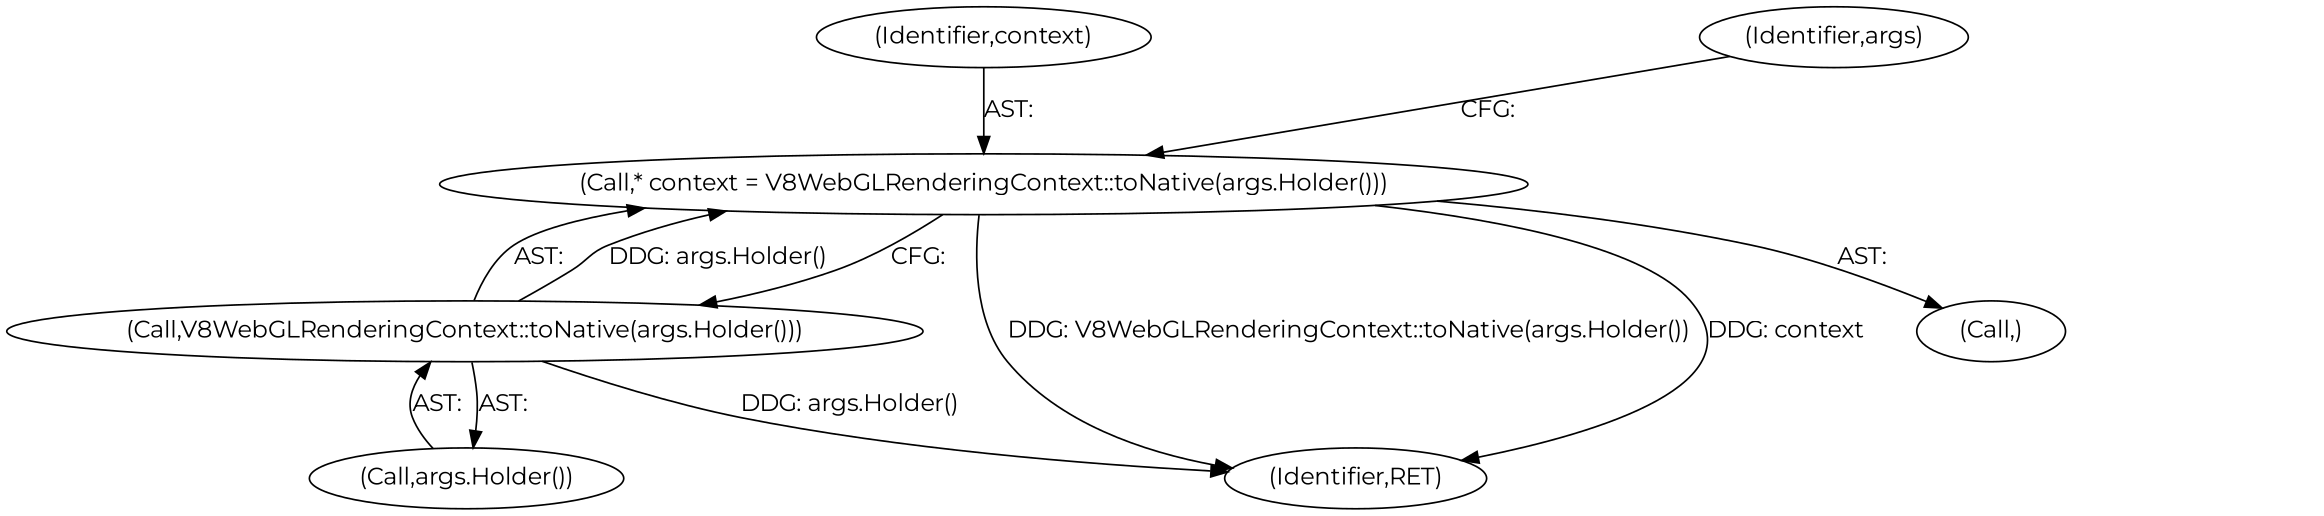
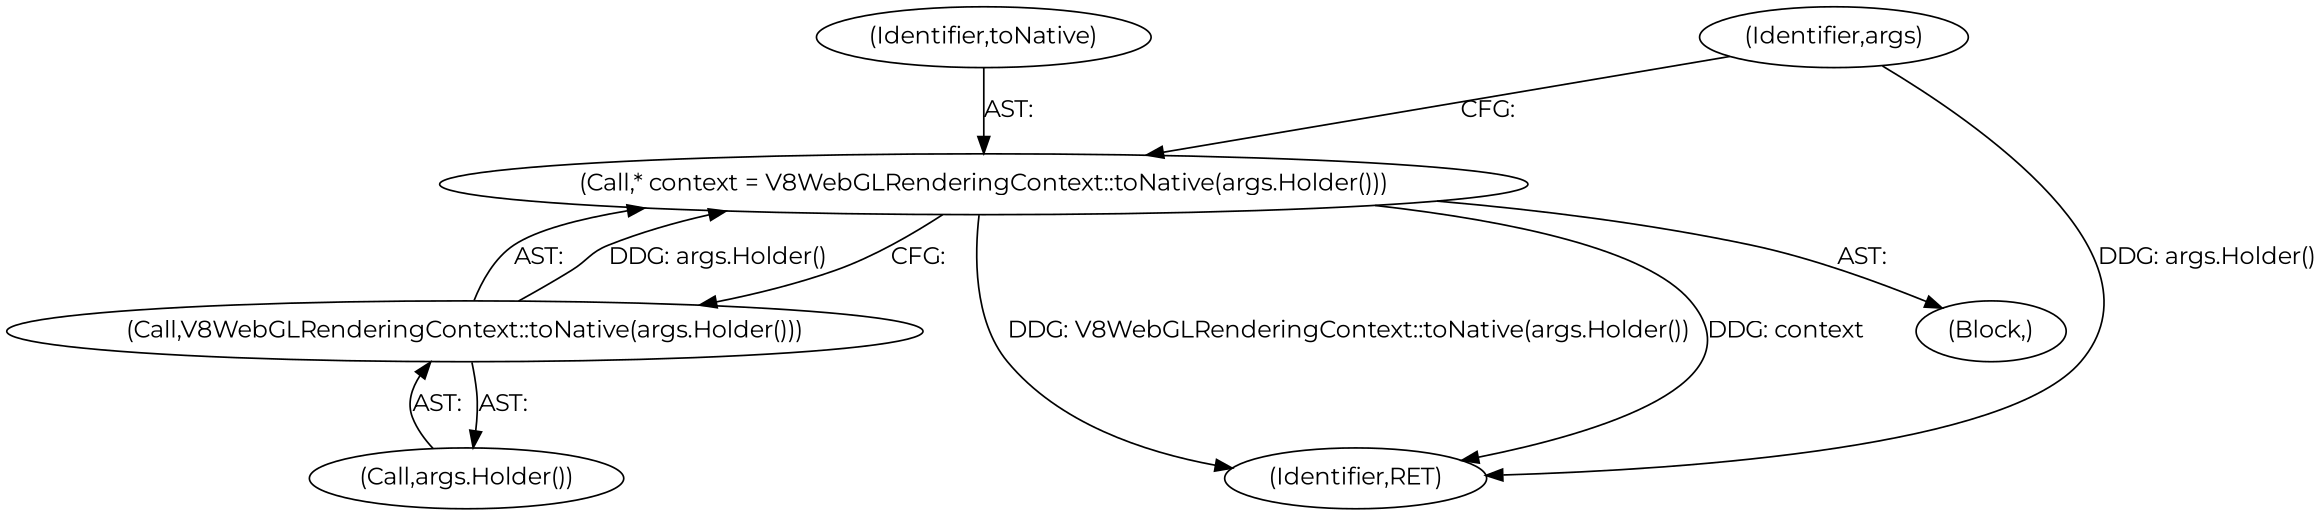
node "(Identifier,context)": label "(Identifier,context)" -> "(Identifier,toNative)"
node "(Call,)": label "(Call,)" -> "(Block,)"
edge "(Call,V8WebGLRenderingContext::toNative(args.Holder()))" -> "(Identifier,RET)": now "(Identifier,args)" -> "(Identifier,RET)"
